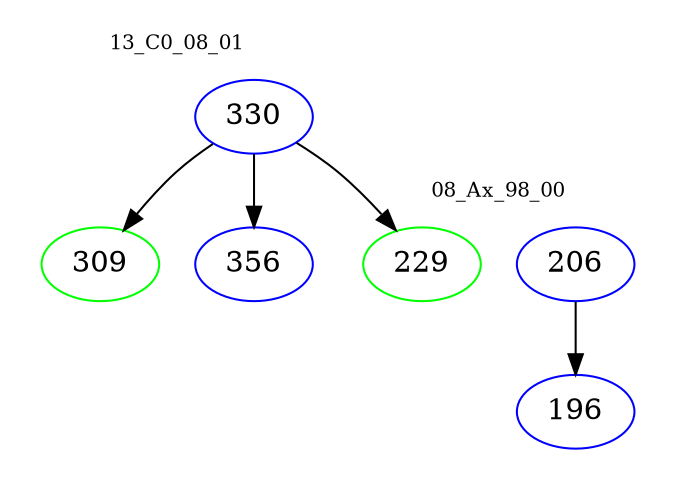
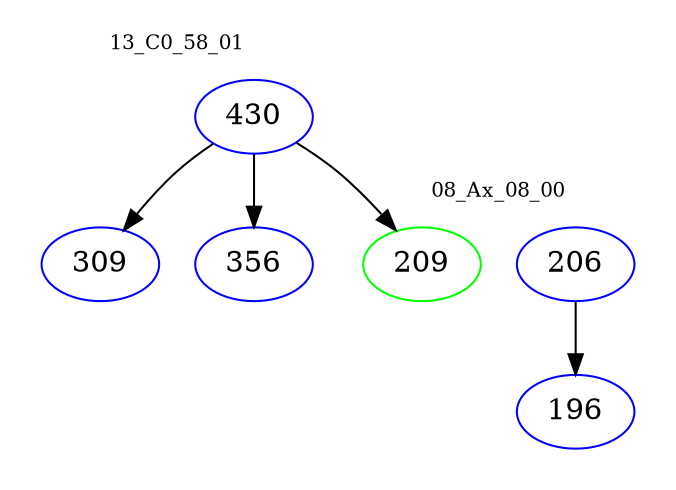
cluster "13_C0_08_01": label "13_C0_08_01" -> "13_C0_58_01"
node "330": label "330" -> "430"
cluster "08_Ax_98_00": label "08_Ax_98_00" -> "08_Ax_08_00"
node "309": color green -> blue
node "229": label "229" -> "209"
